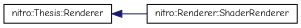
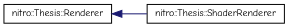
node "nitro::Renderer::ShaderRenderer": label "nitro::Renderer::ShaderRenderer" -> "nitro::Thesis::ShaderRenderer"
